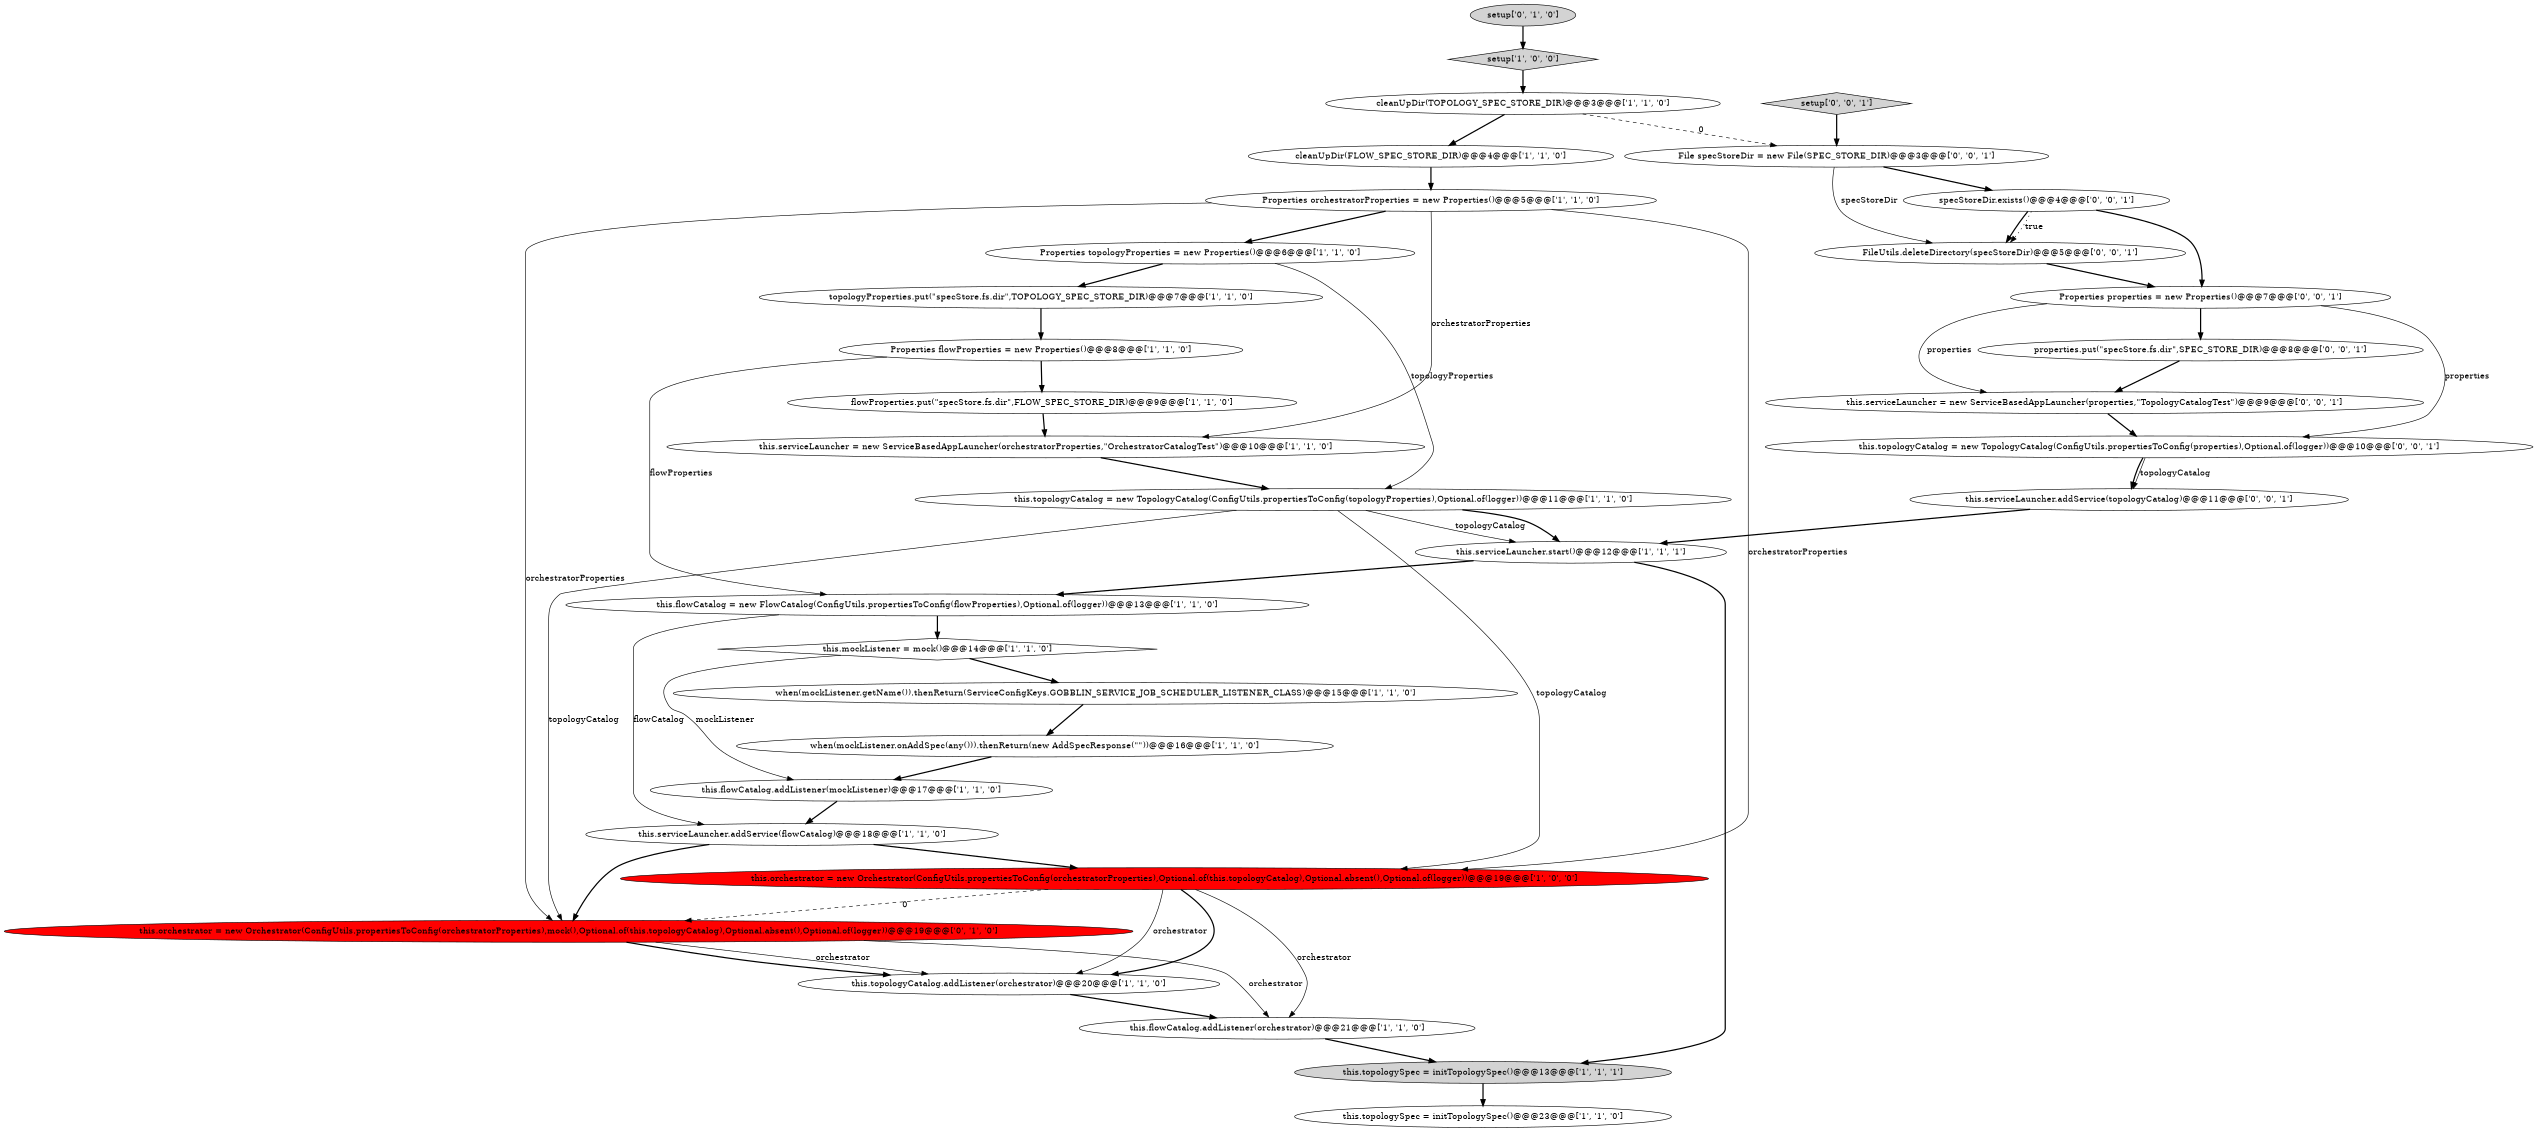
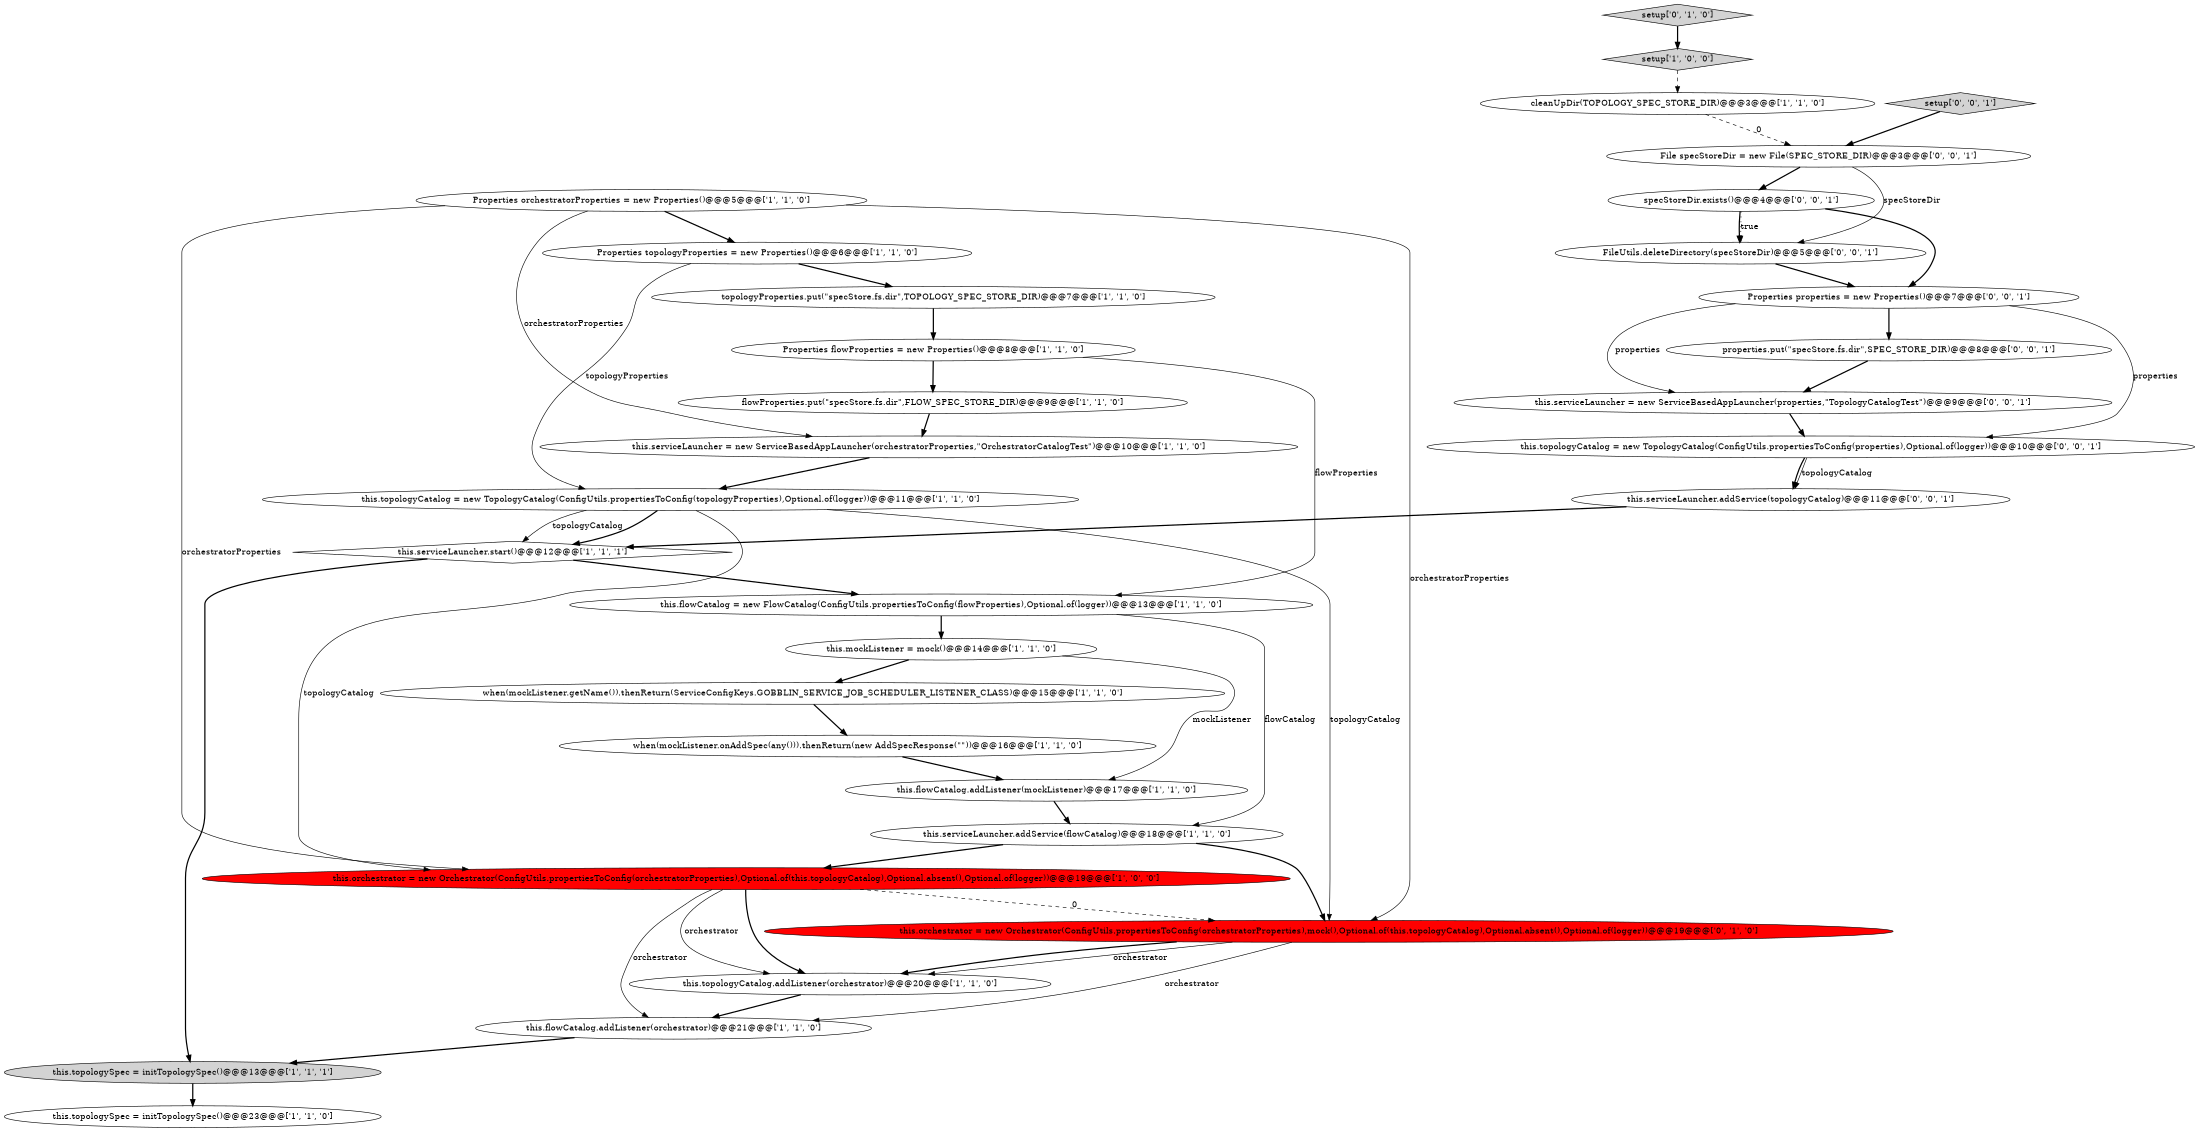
node "setup['0', '1', '0']": shape ellipse -> diamond
edge "setup['1', '0', '0']" -> "cleanUpDir(TOPOLOGY_SPEC_STORE_DIR)@@@3@@@['1', '1', '0']": style bold -> dashed
node "cleanUpDir(FLOW_SPEC_STORE_DIR)@@@4@@@['1', '1', '0']": removed
node "this.serviceLauncher.start()@@@12@@@['1', '1', '1']": shape ellipse -> diamond
node "this.mockListener = mock()@@@14@@@['1', '1', '0']": shape diamond -> ellipse
